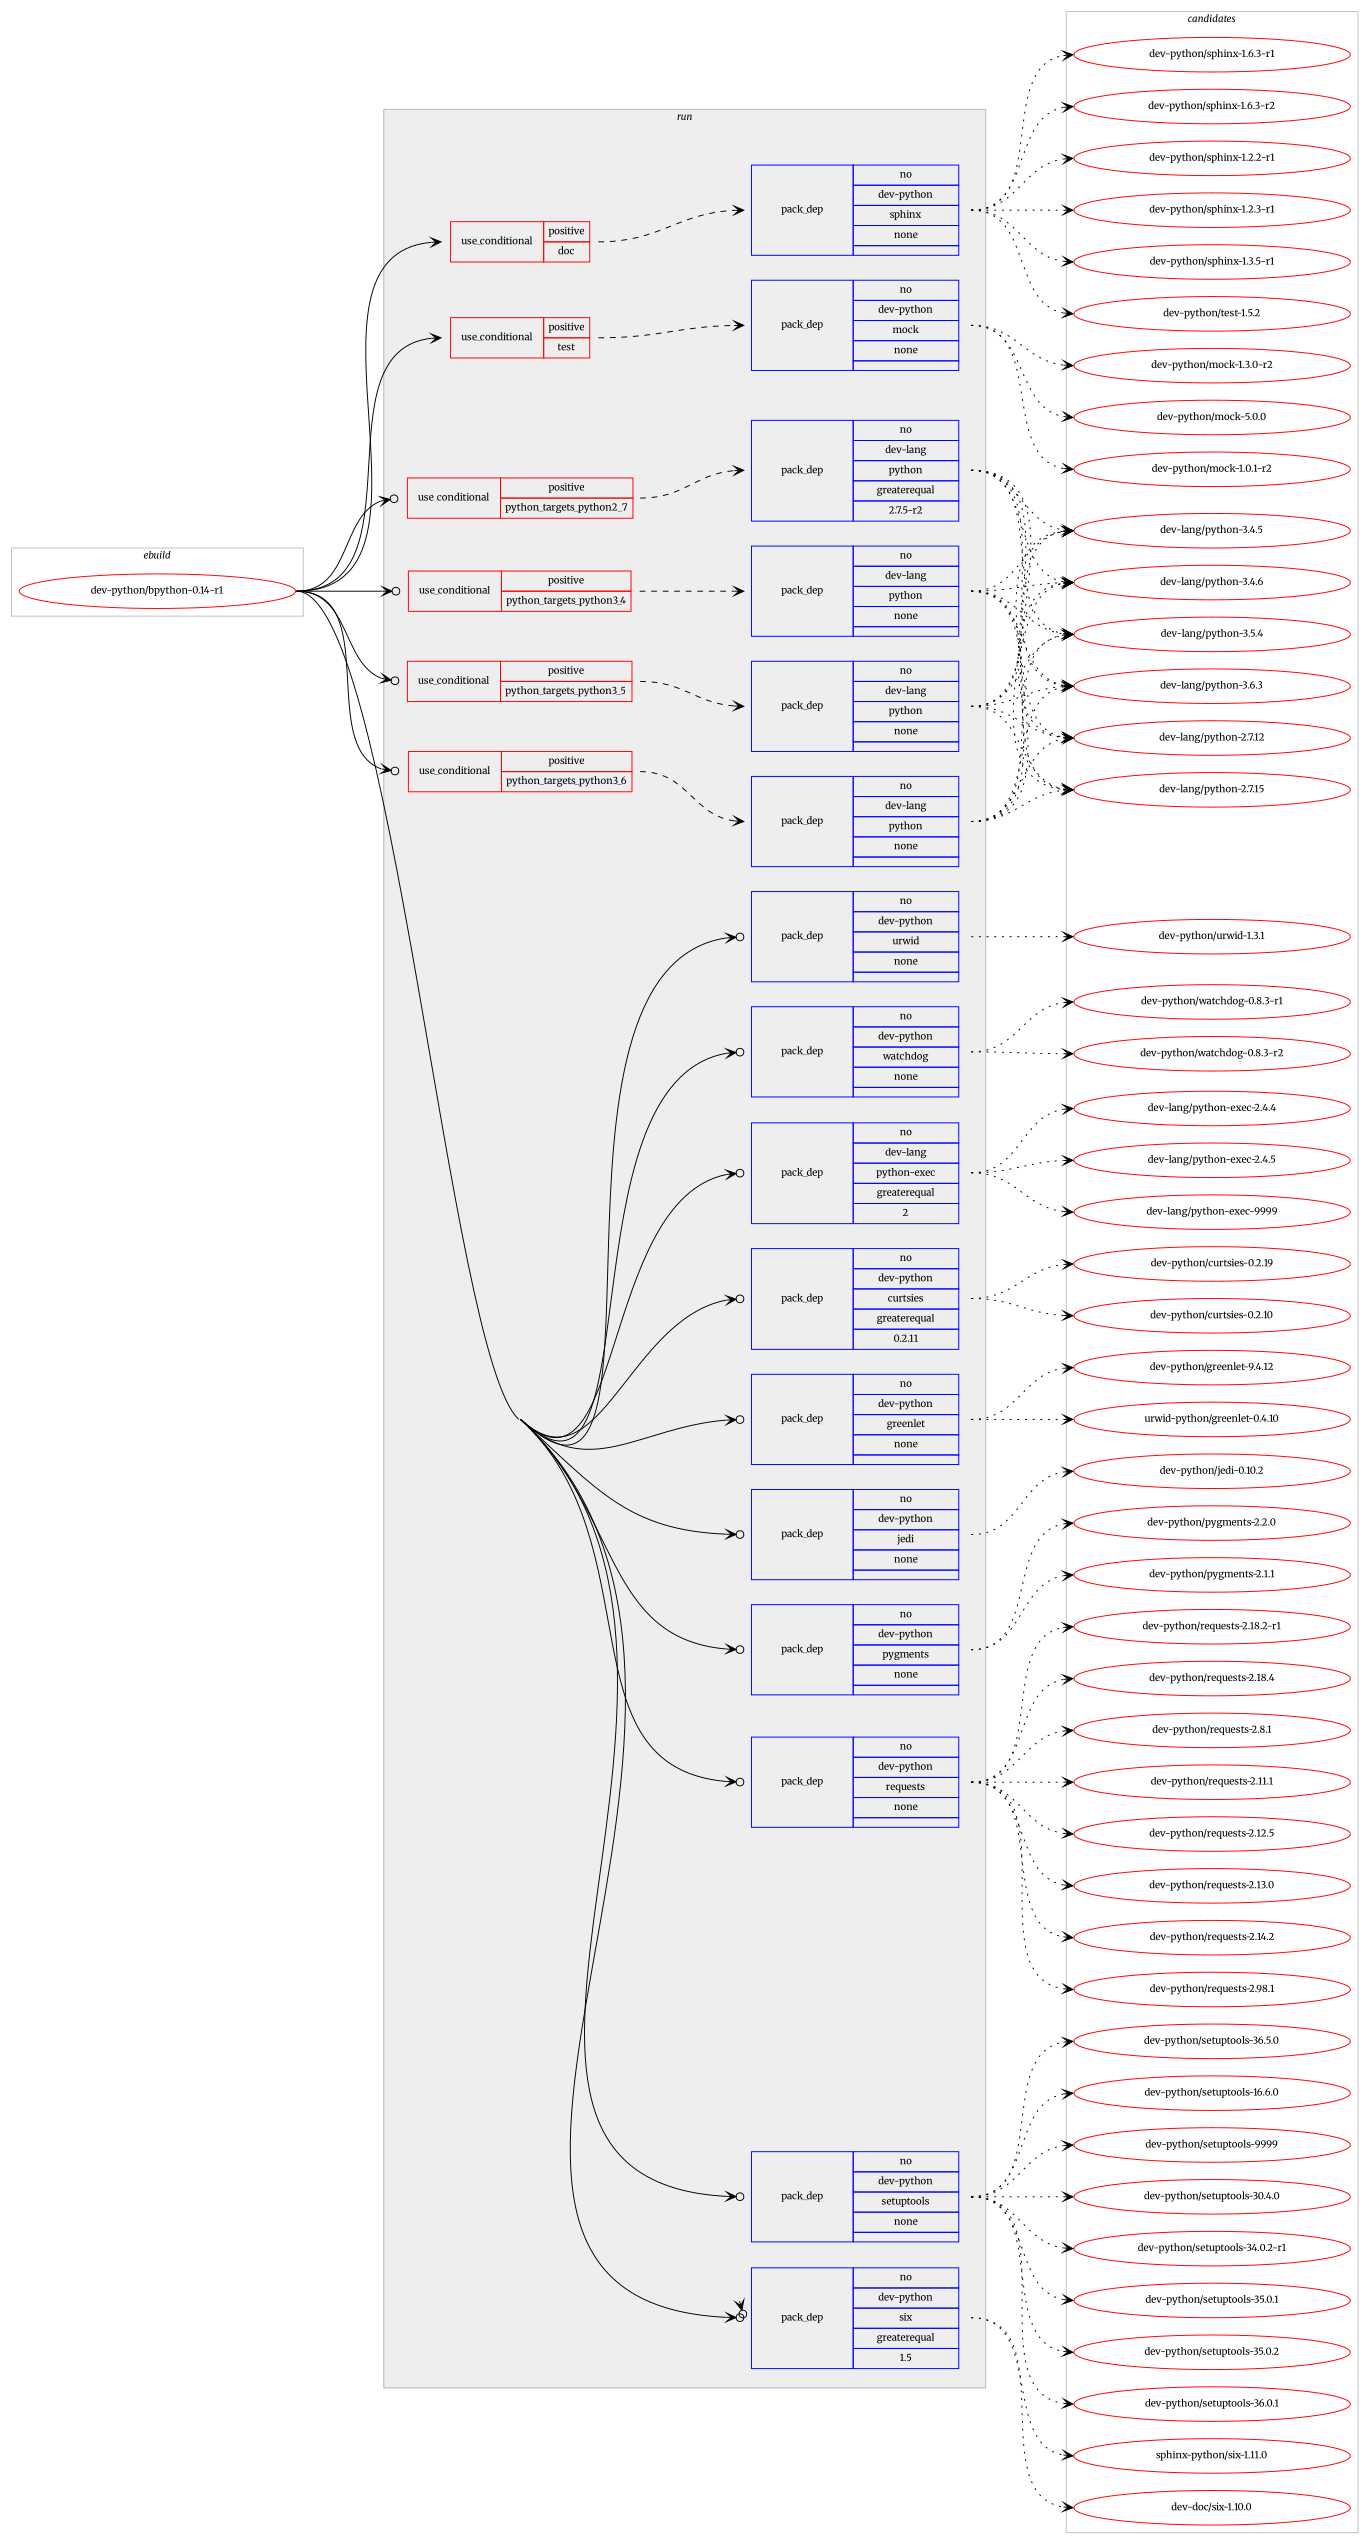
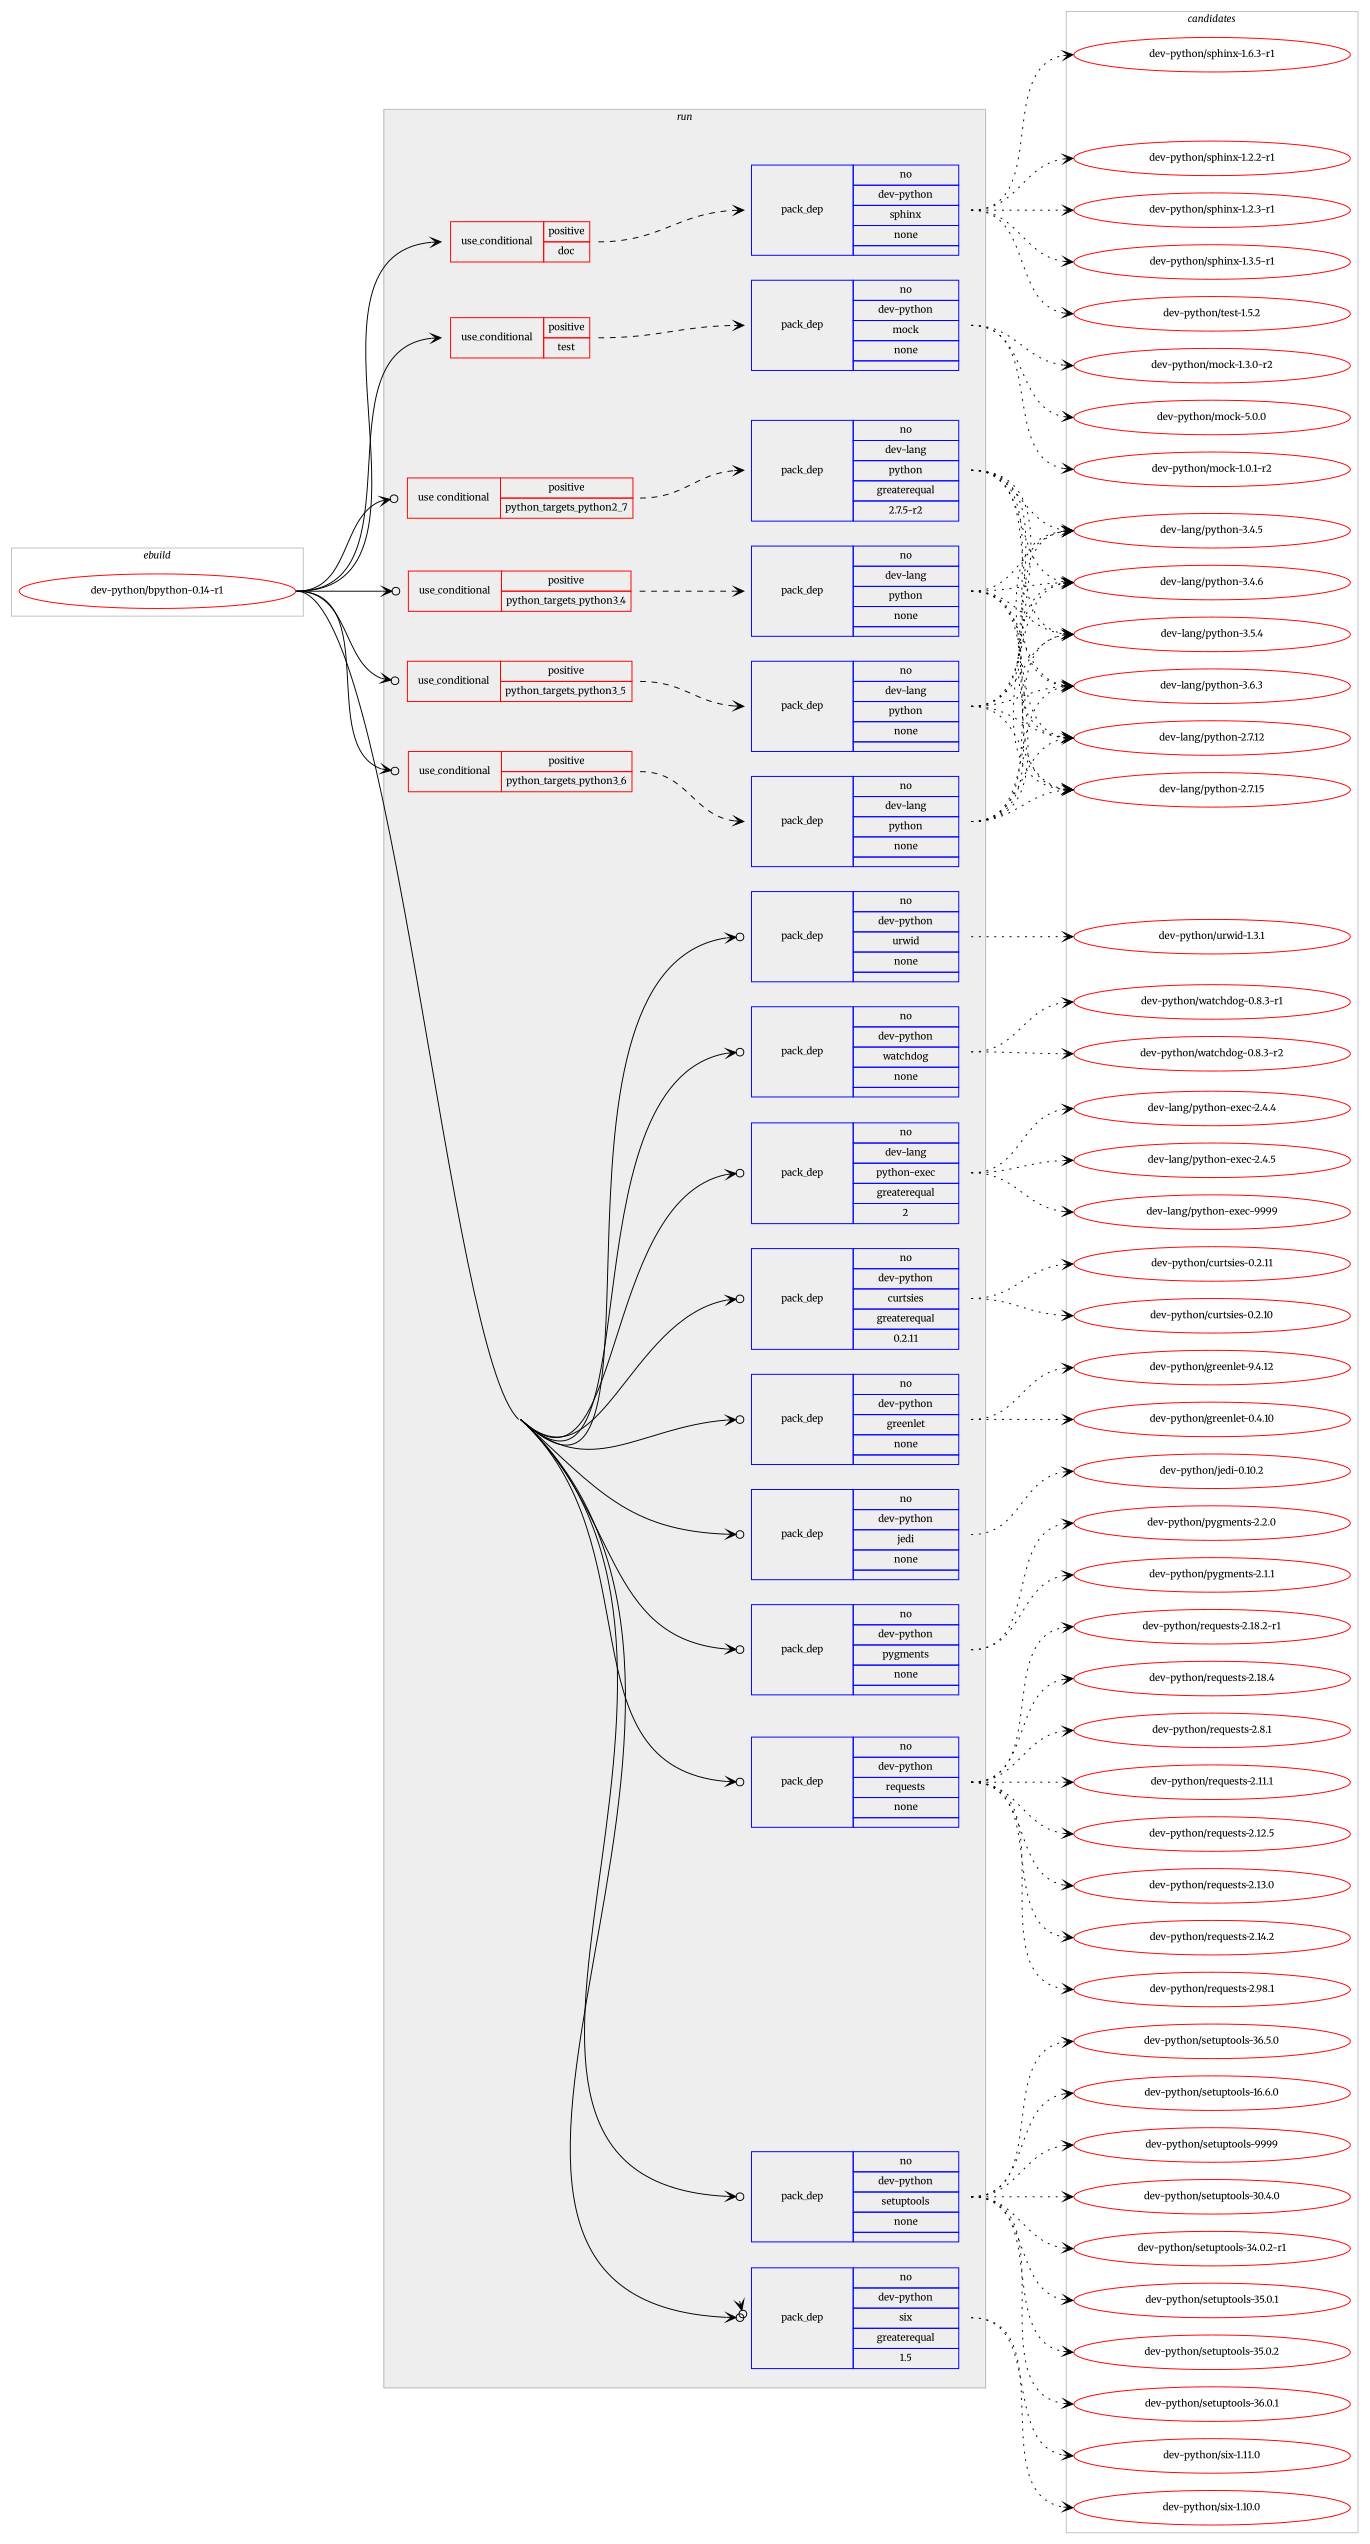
node "dev-python/sphinx-1.6.3-r2": removed
node "dev-python/curtsies-0.2.19": label "dev-python/curtsies-0.2.19" -> "dev-python/curtsies-0.2.11"
node "urwid-python/greenlet-0.4.10": label "urwid-python/greenlet-0.4.10" -> "dev-python/greenlet-0.4.10"
node "sphinx-python/six-1.11.0": label "sphinx-python/six-1.11.0" -> "dev-python/six-1.11.0"
node "dev-doc/six-1.10.0": label "dev-doc/six-1.10.0" -> "dev-python/six-1.10.0"
